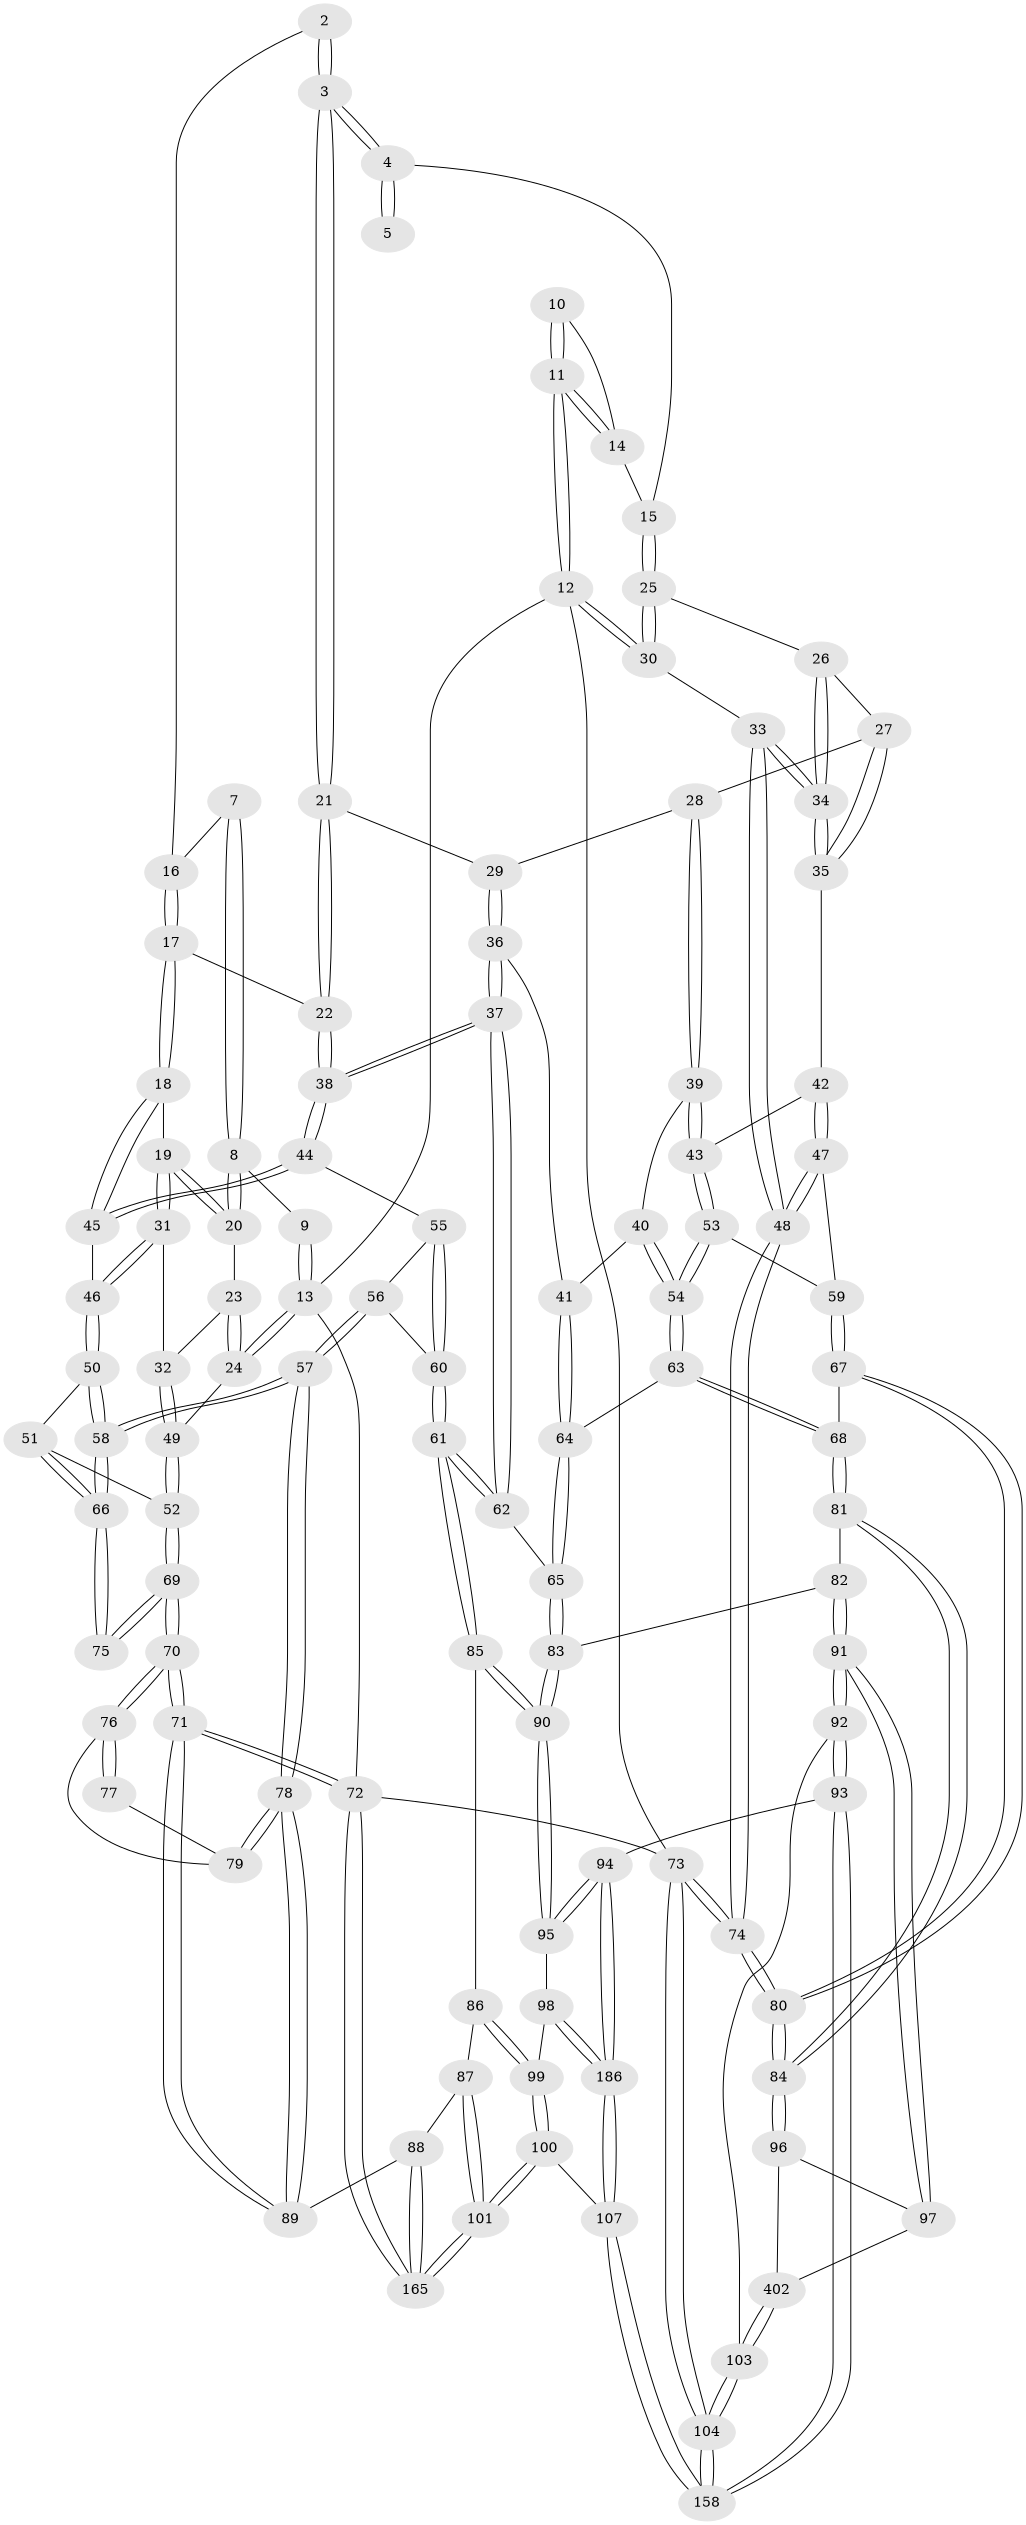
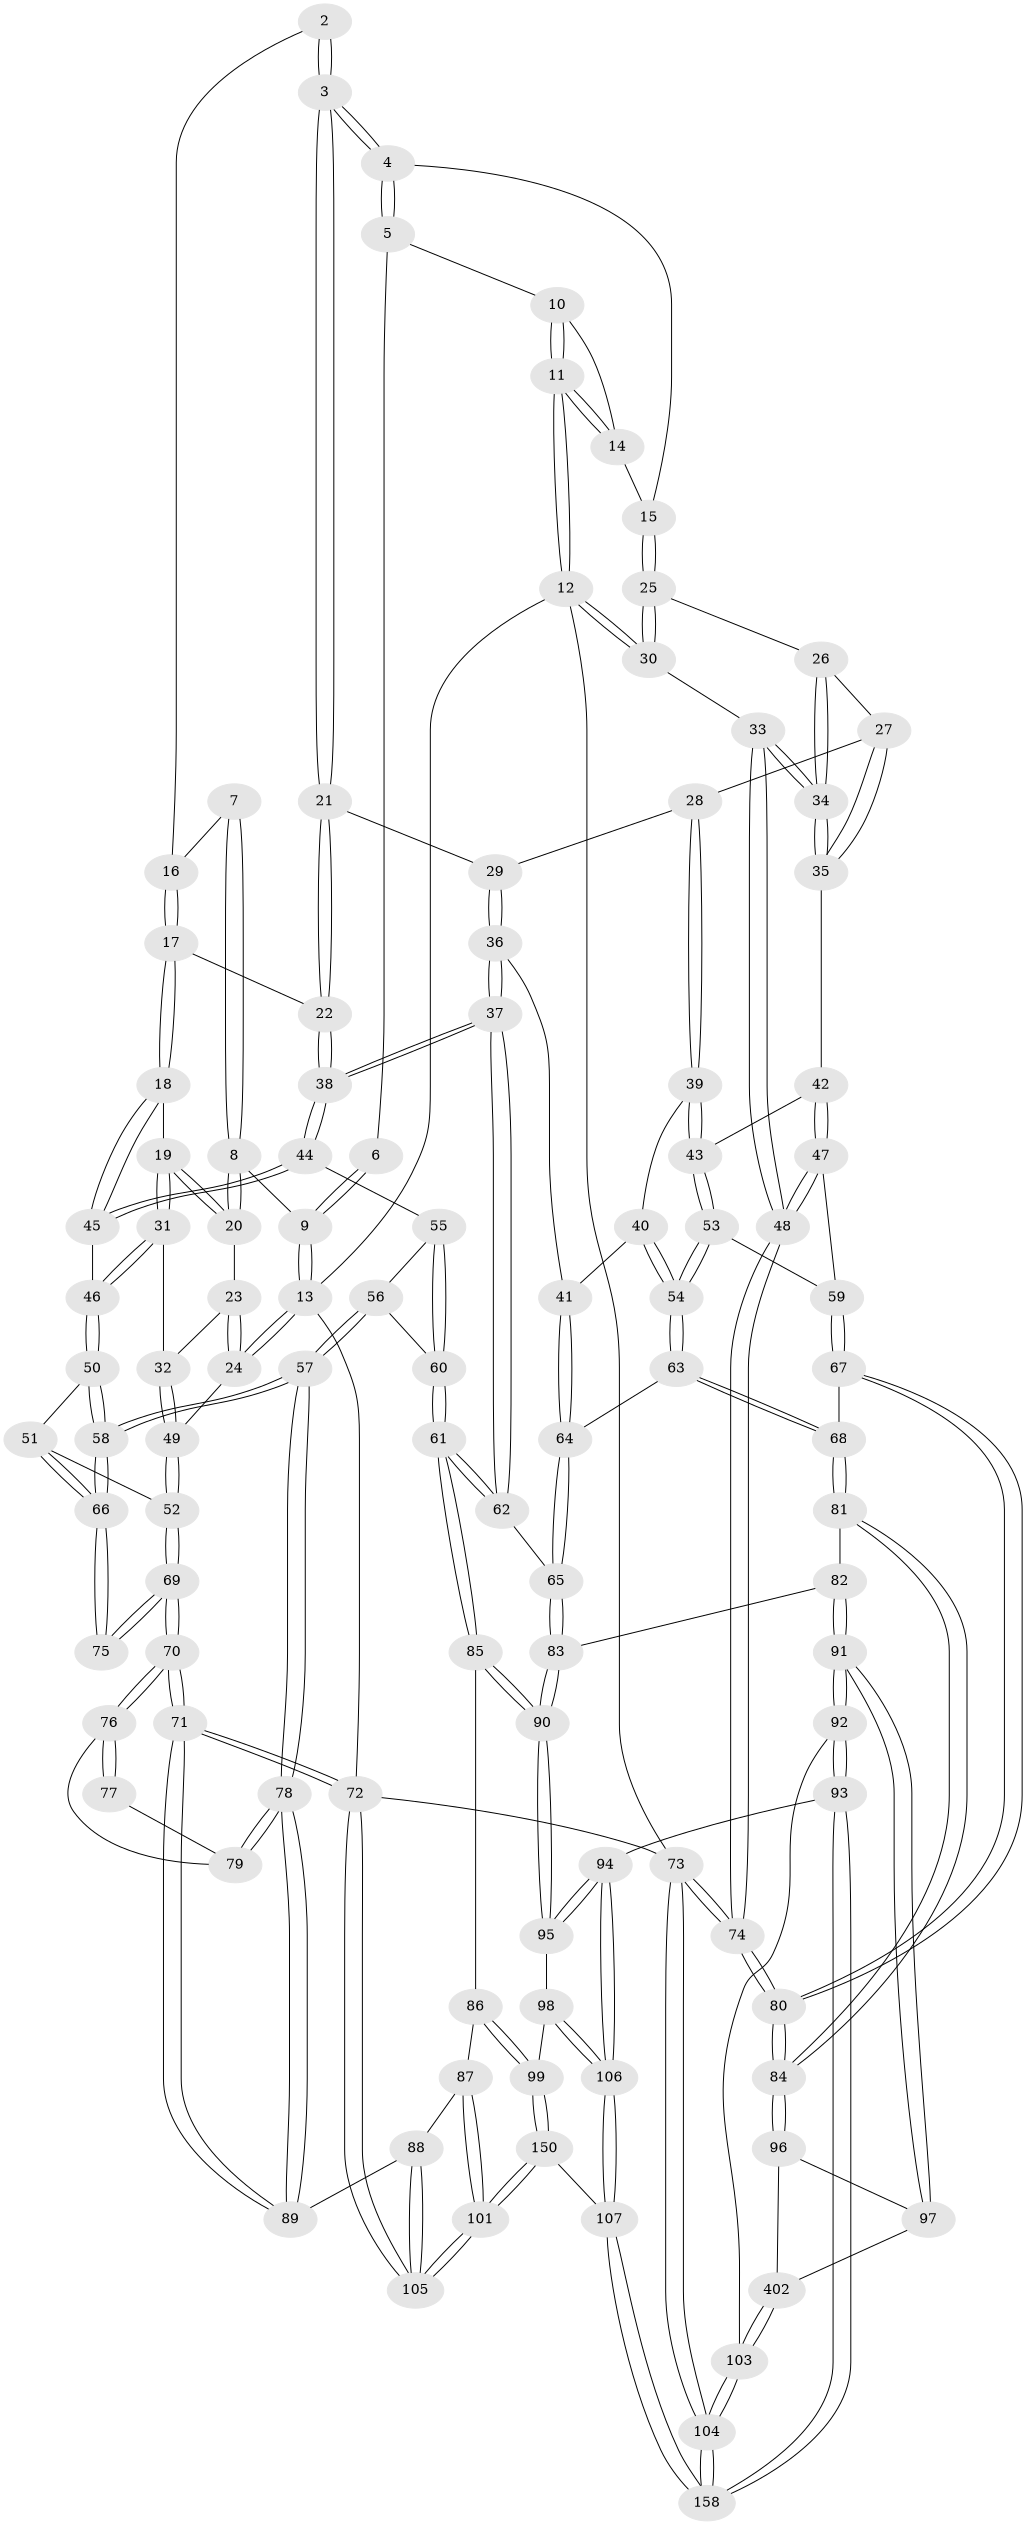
edge "5" -- "10": added
node "6": added
node "186": label "186" -> "106"
node "100": label "100" -> "150"
node "165": label "165" -> "105"
